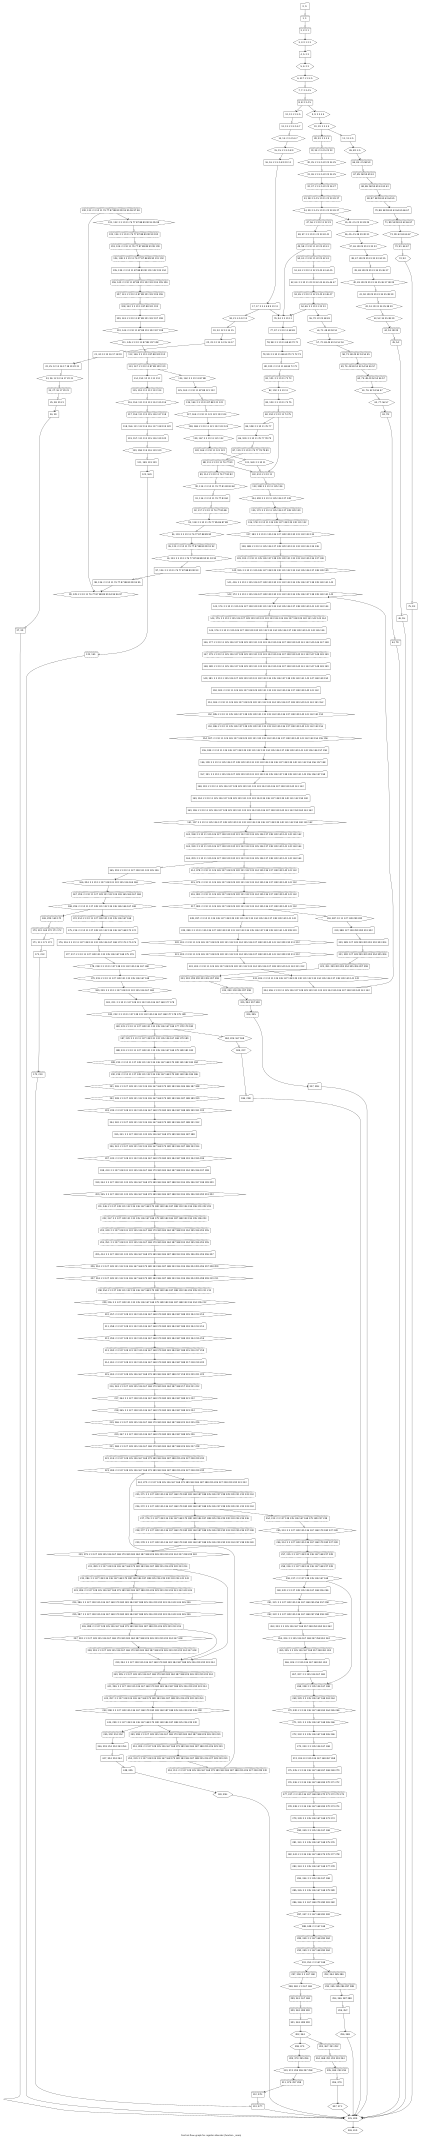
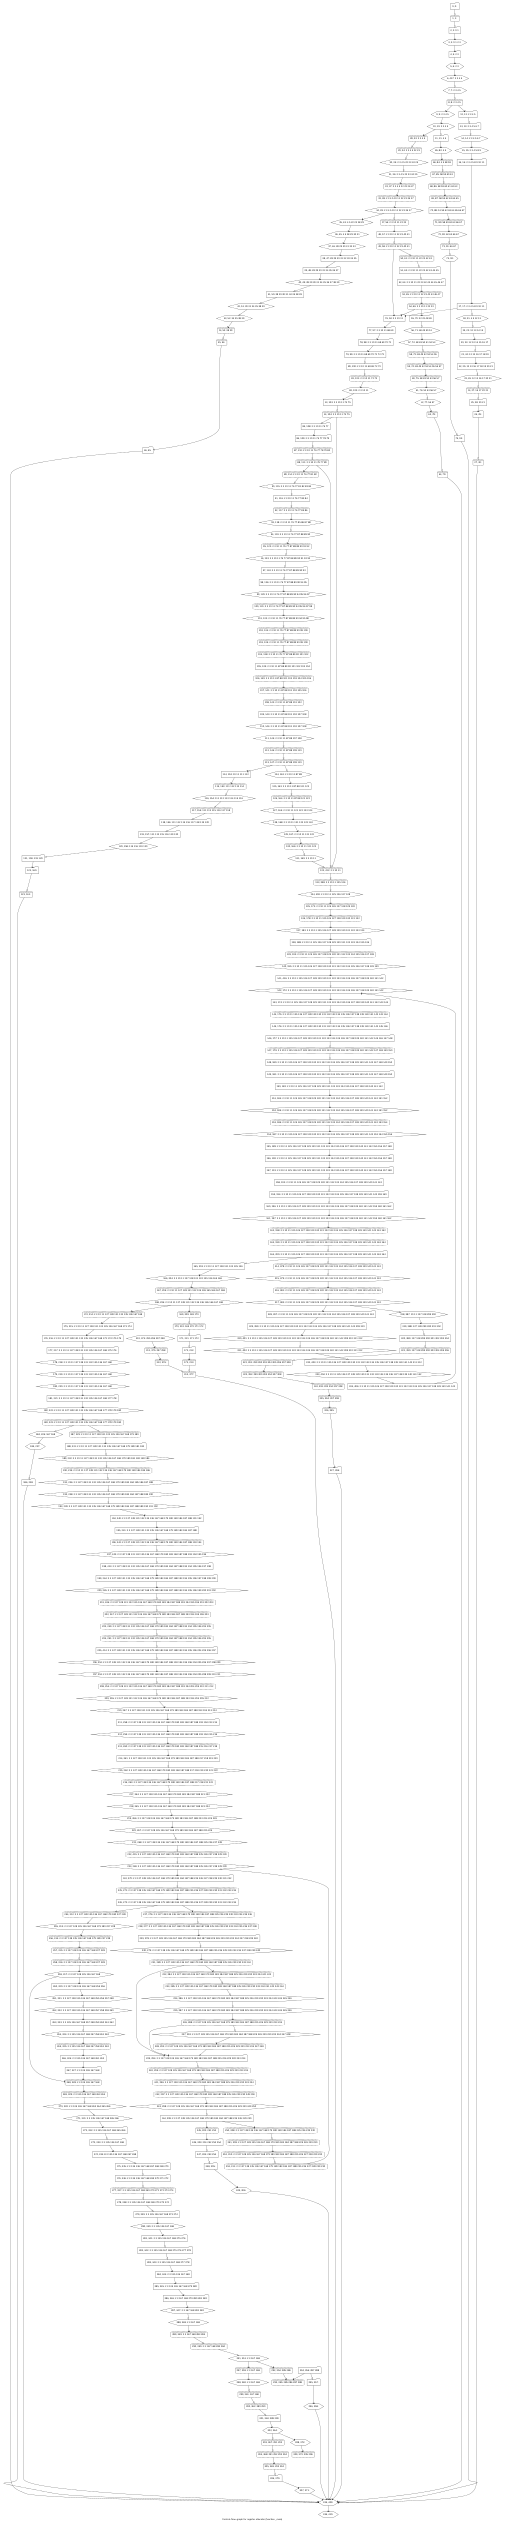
node "2, 2: 0 1": shape cylinder -> folder
node "70, 88: 58 59 62 63 64 65 66 67": label "70, 88: 58 59 62 63 64 65 66 67" -> "70, 88: 51 59 62 63 64 65 66 67"
edge "100, 131: 2 3 10 11 76 77 87 88 89 90 94 95 96 97 98" -> "99, 129: 2 3 10 11 76 77 87 88 89 90 94 95 96 97": reversed
edge "293, 355: 285 286 287 288" -> "294, 356: 287 288": reversed
edge "309, 373: 295 296" -> "310, 374: 295 296 297 298": removed
